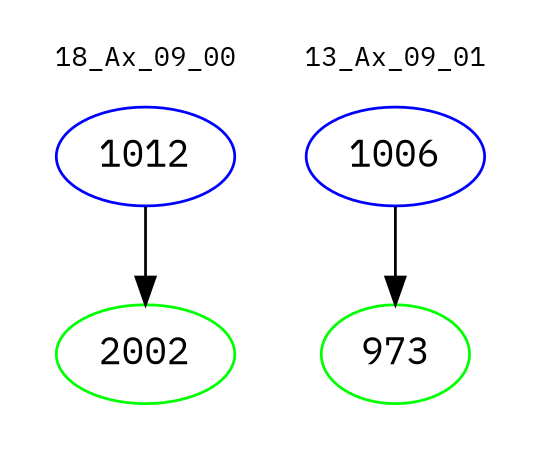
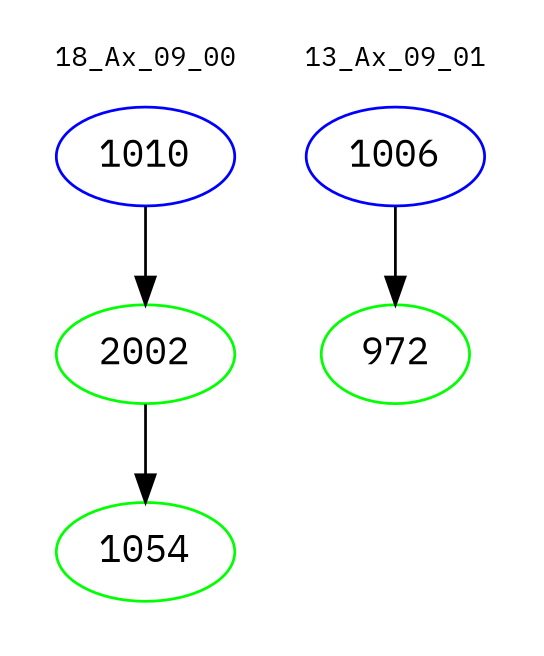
node "1012": label "1012" -> "1010"
node "973": label "973" -> "972"
node "1054": added
